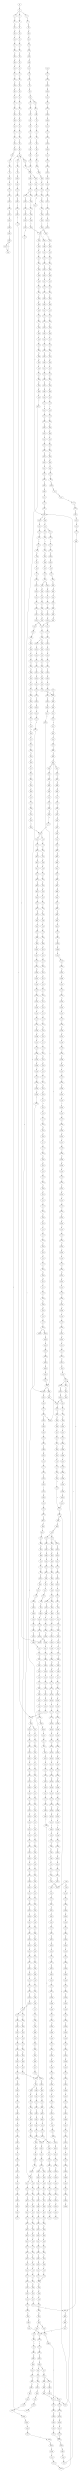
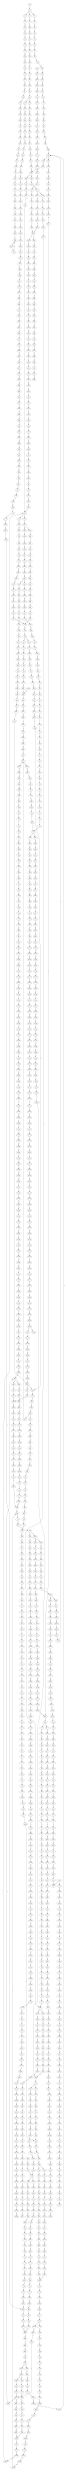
node "S473": removed
